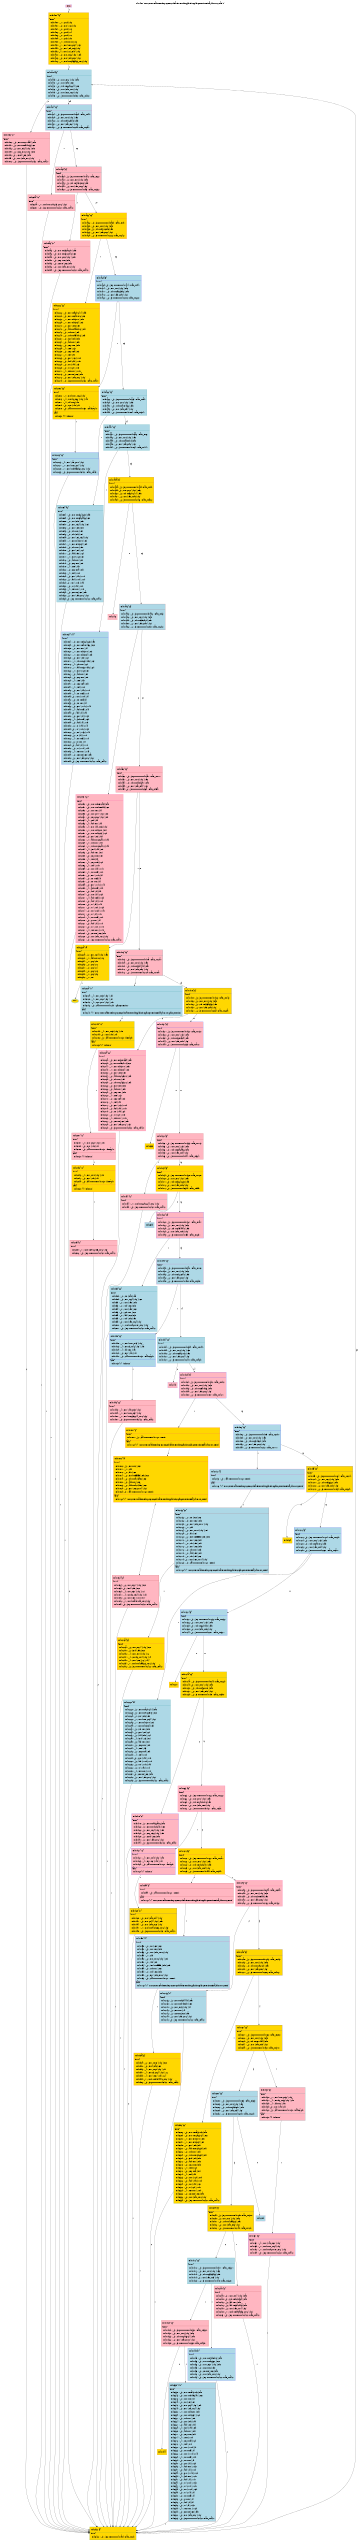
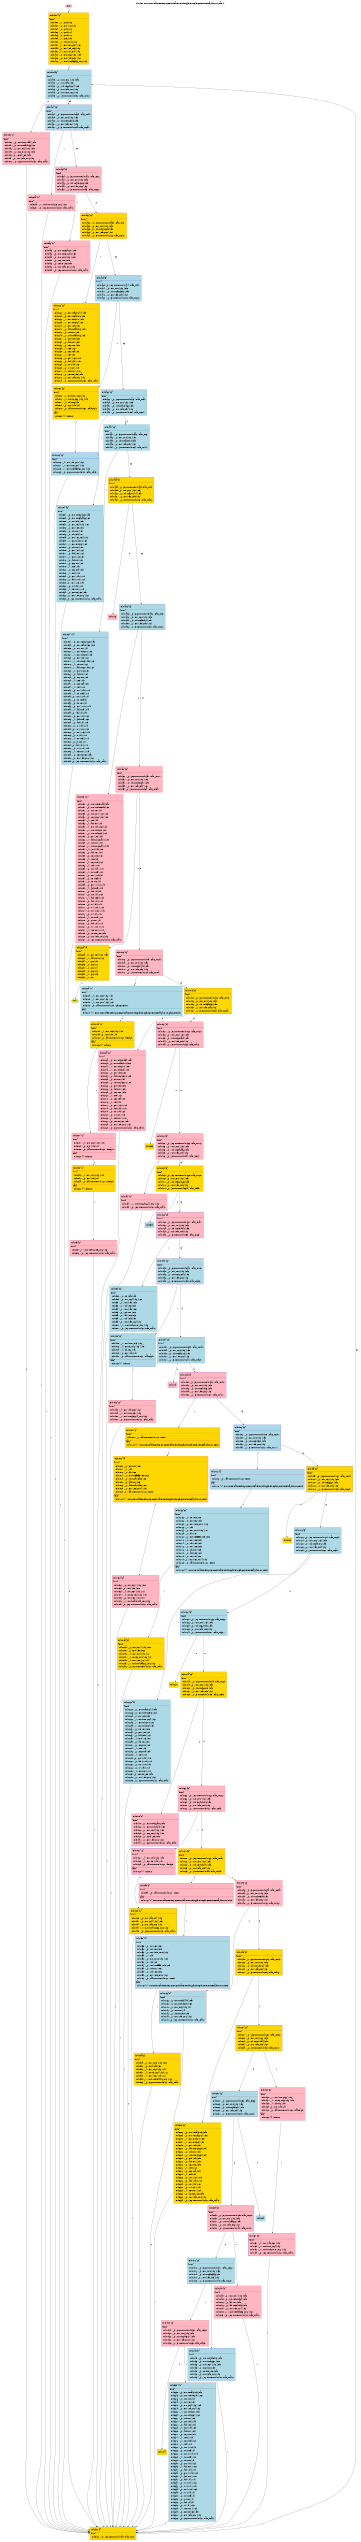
node "0x401cf9 [25]": fillcolor gold -> lightpink
